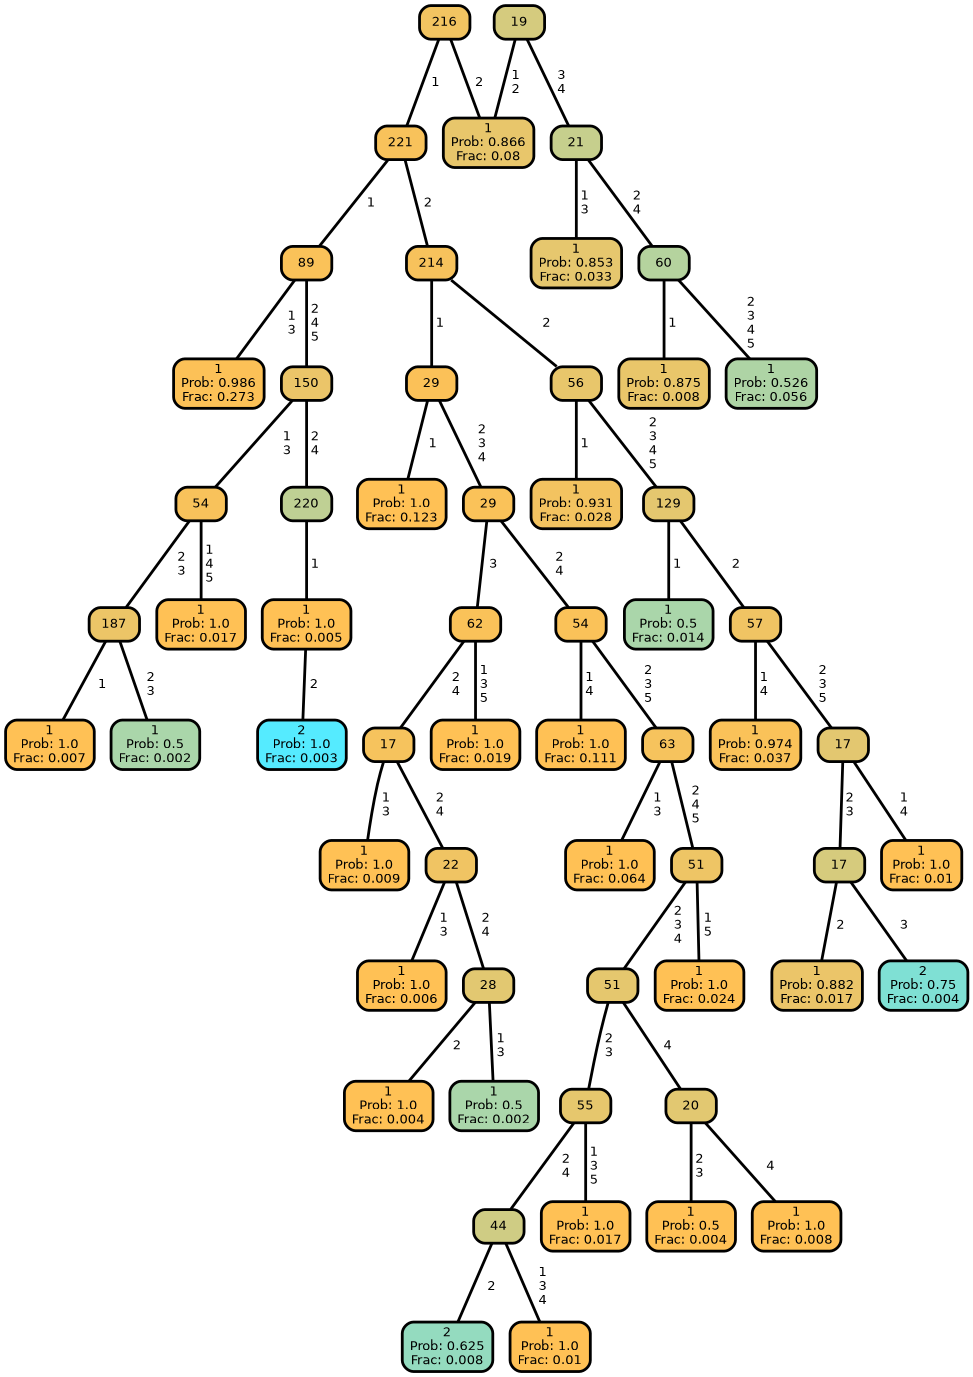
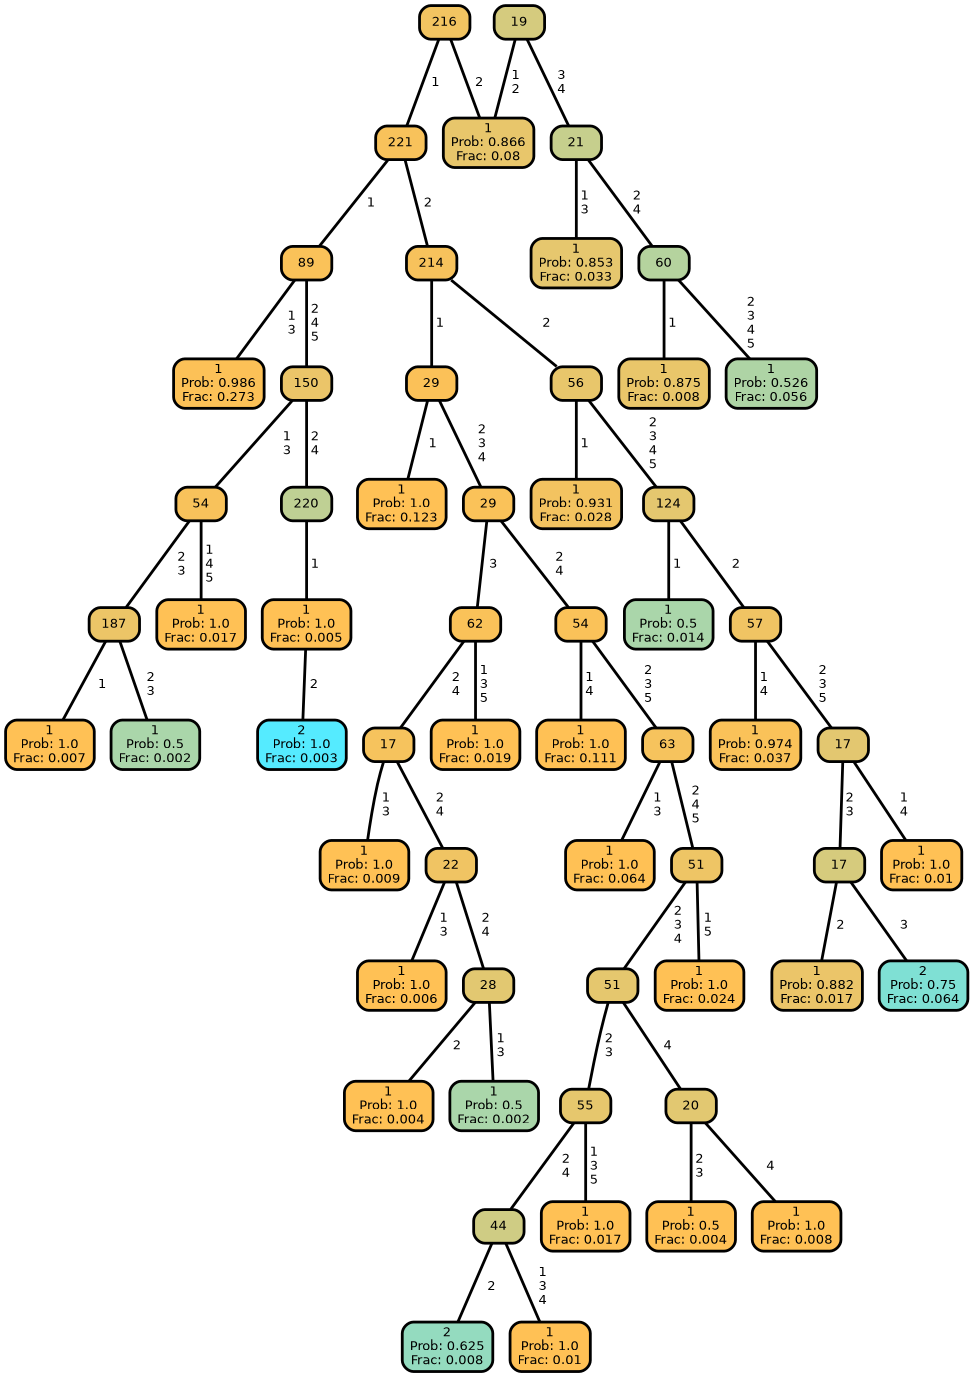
node "129": label "129" -> "124"
node "2 Prob: 0.75 Frac: 0.004": label "2 Prob: 0.75 Frac: 0.004" -> "2 Prob: 0.75 Frac: 0.064"
